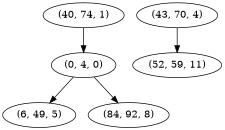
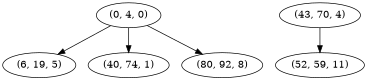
edge "(40, 74, 1)" -> "(0, 4, 0)": reversed
node "(6, 49, 5)": label "(6, 49, 5)" -> "(6, 19, 5)"
node "(84, 92, 8)": label "(84, 92, 8)" -> "(80, 92, 8)"
